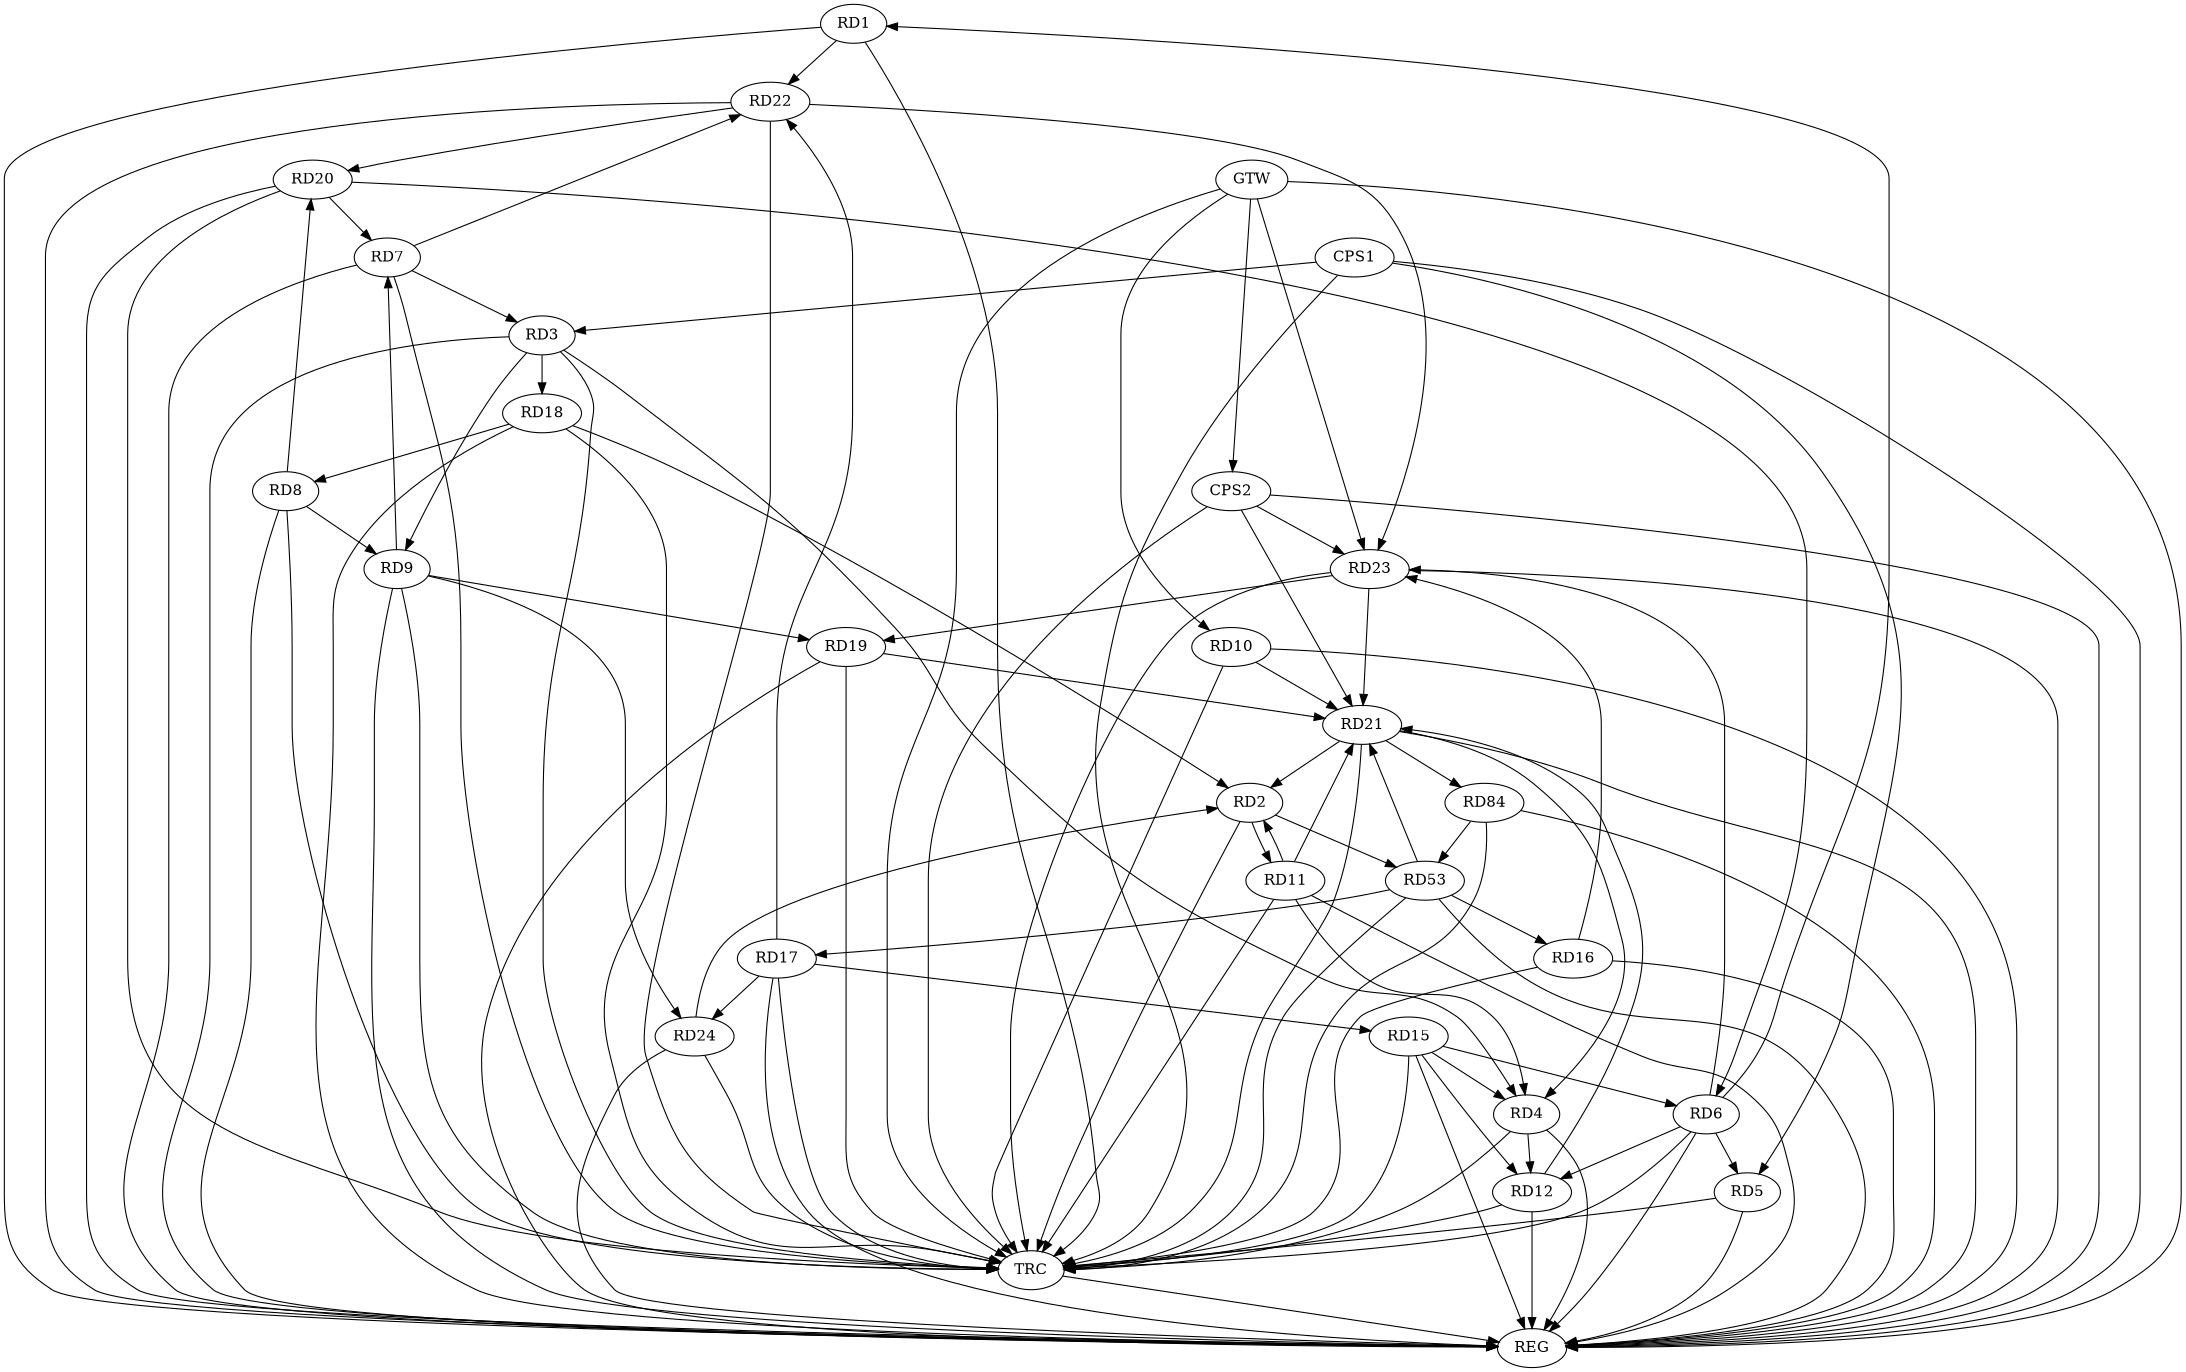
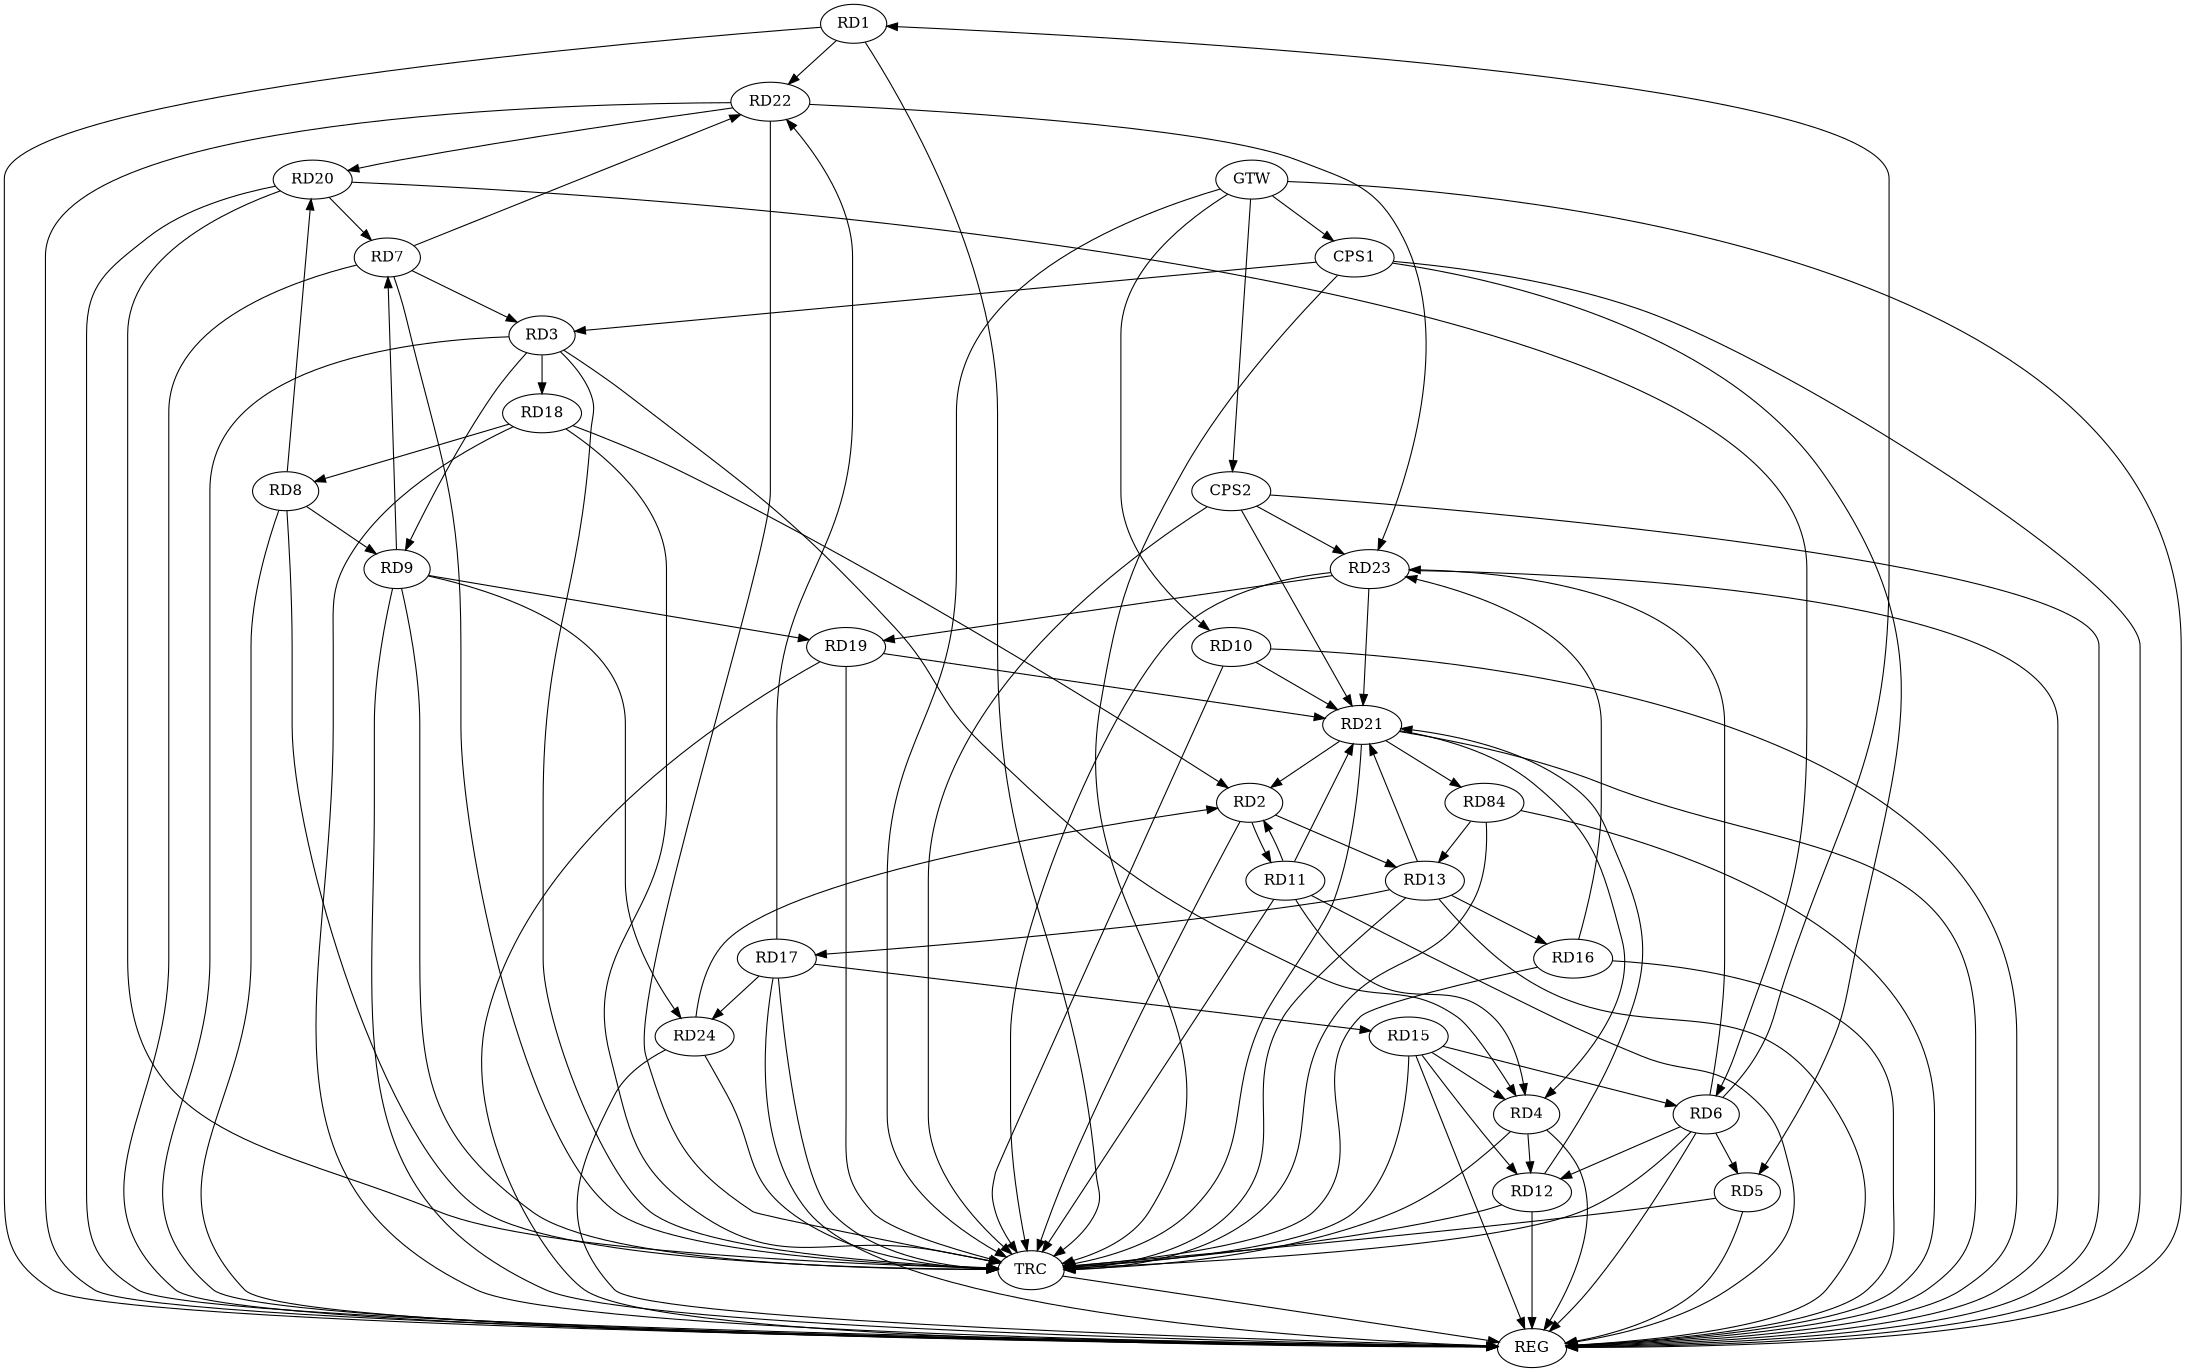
edge "GTW" -> "RD23": now "GTW" -> "CPS1"
node "RD53": label "RD53" -> "RD13"
